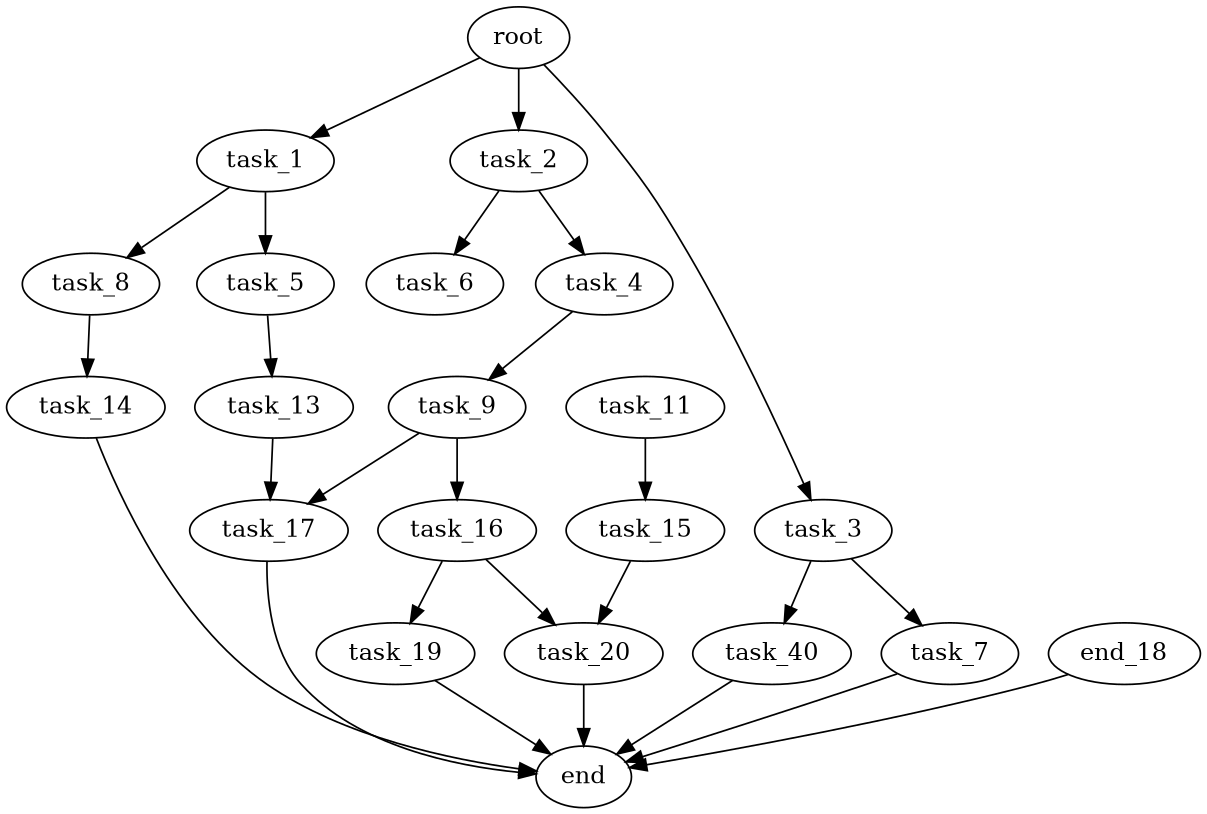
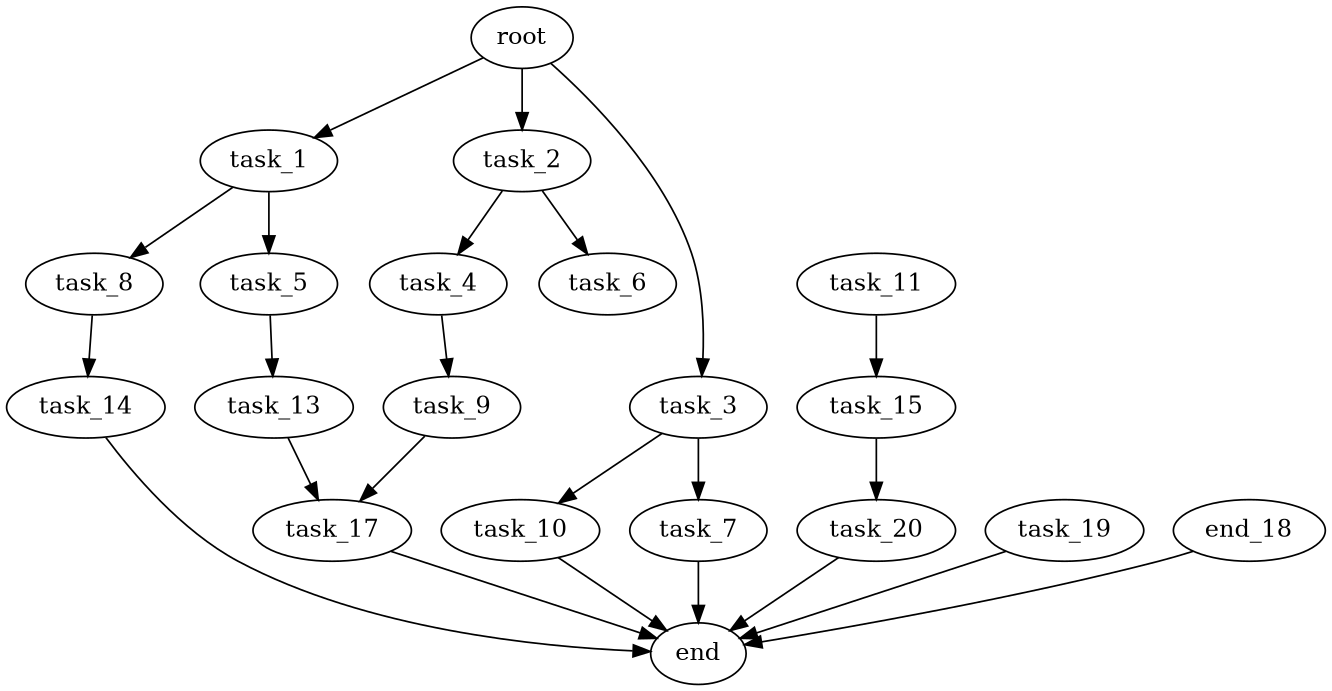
node "task_16": removed
node "task_40": label "task_40" -> "task_10"
